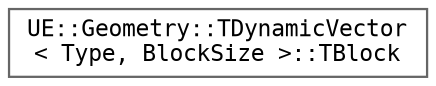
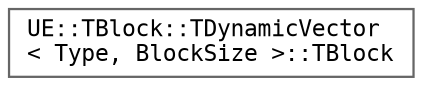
node "UE::Geometry::TDynamicVector < Type, BlockSize >::TBlock": label "UE::Geometry::TDynamicVector < Type, BlockSize >::TBlock" -> "UE::TBlock::TDynamicVector < Type, BlockSize >::TBlock"
